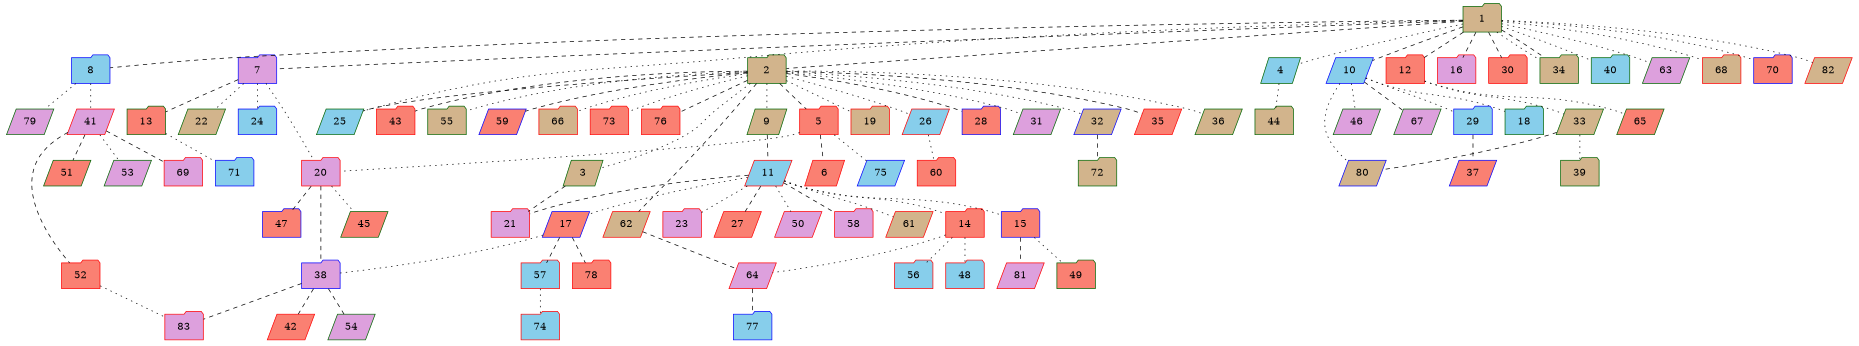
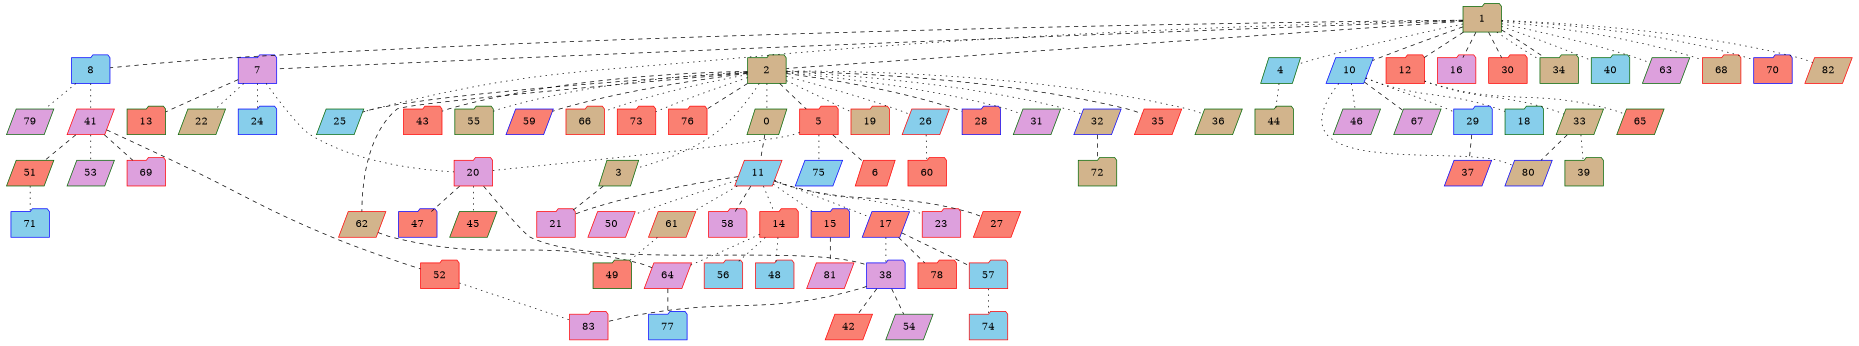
node "9": label "9" -> "0"
edge "13" -- "71": now "51" -- "71"
edge "15" -- "49": now "61" -- "49"
